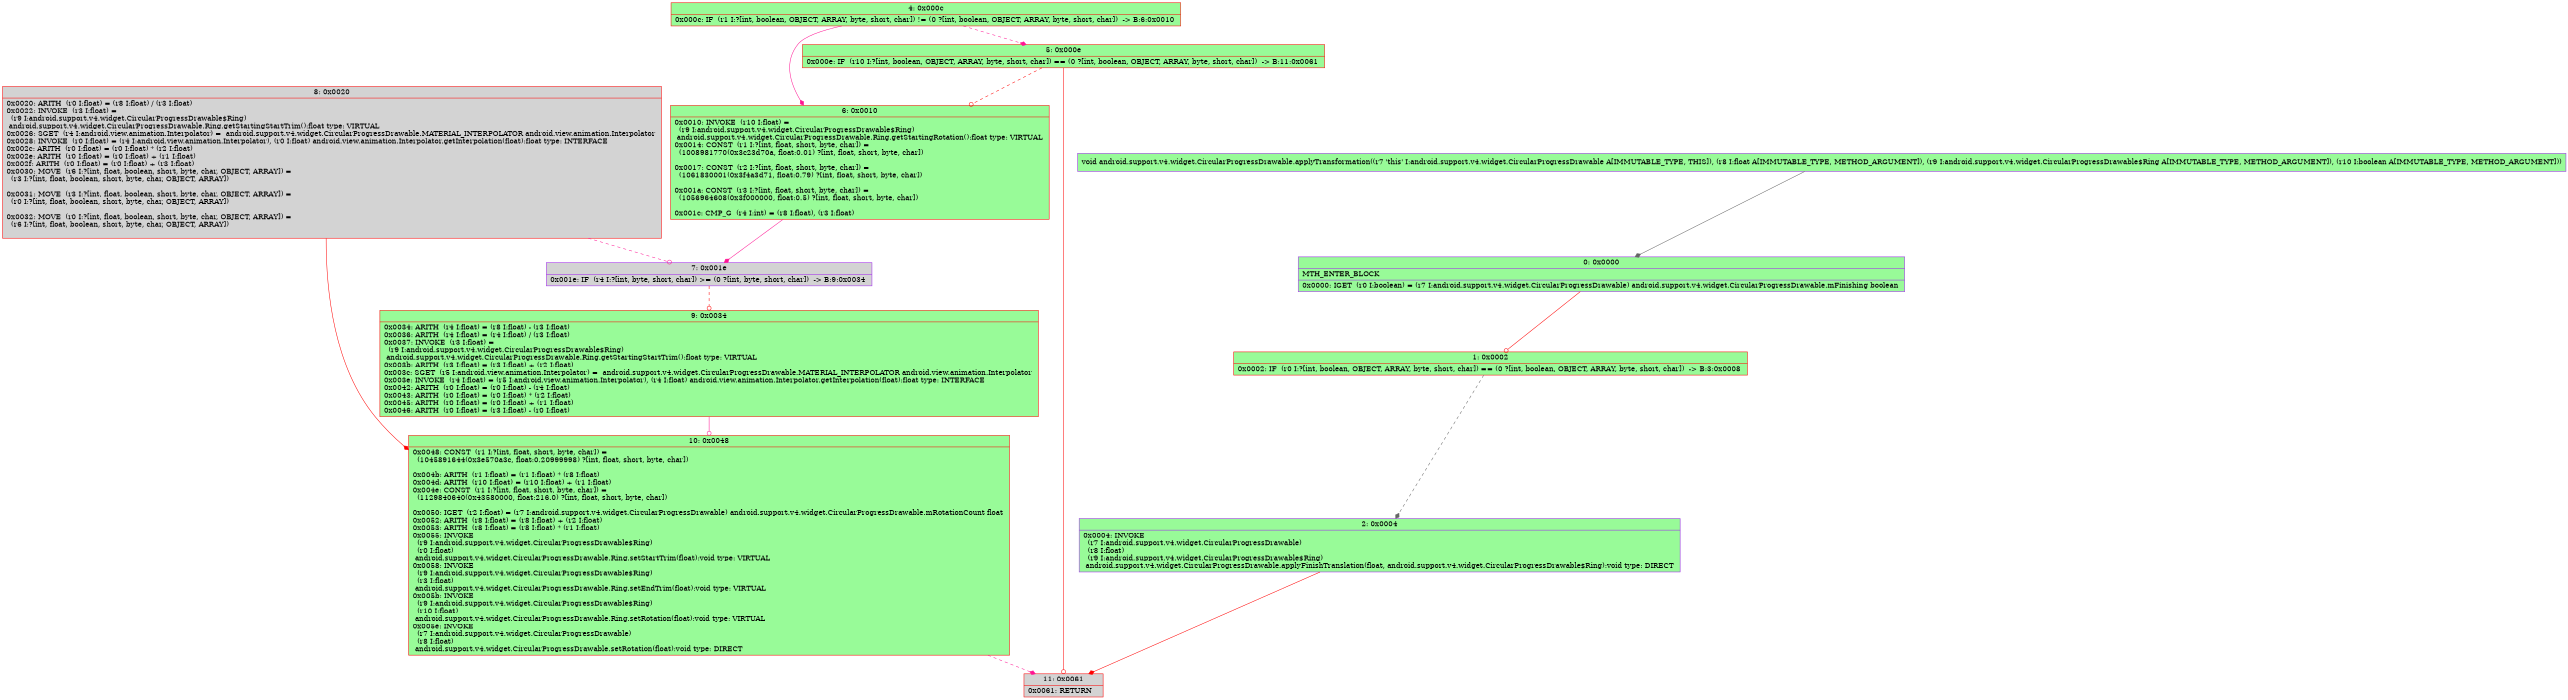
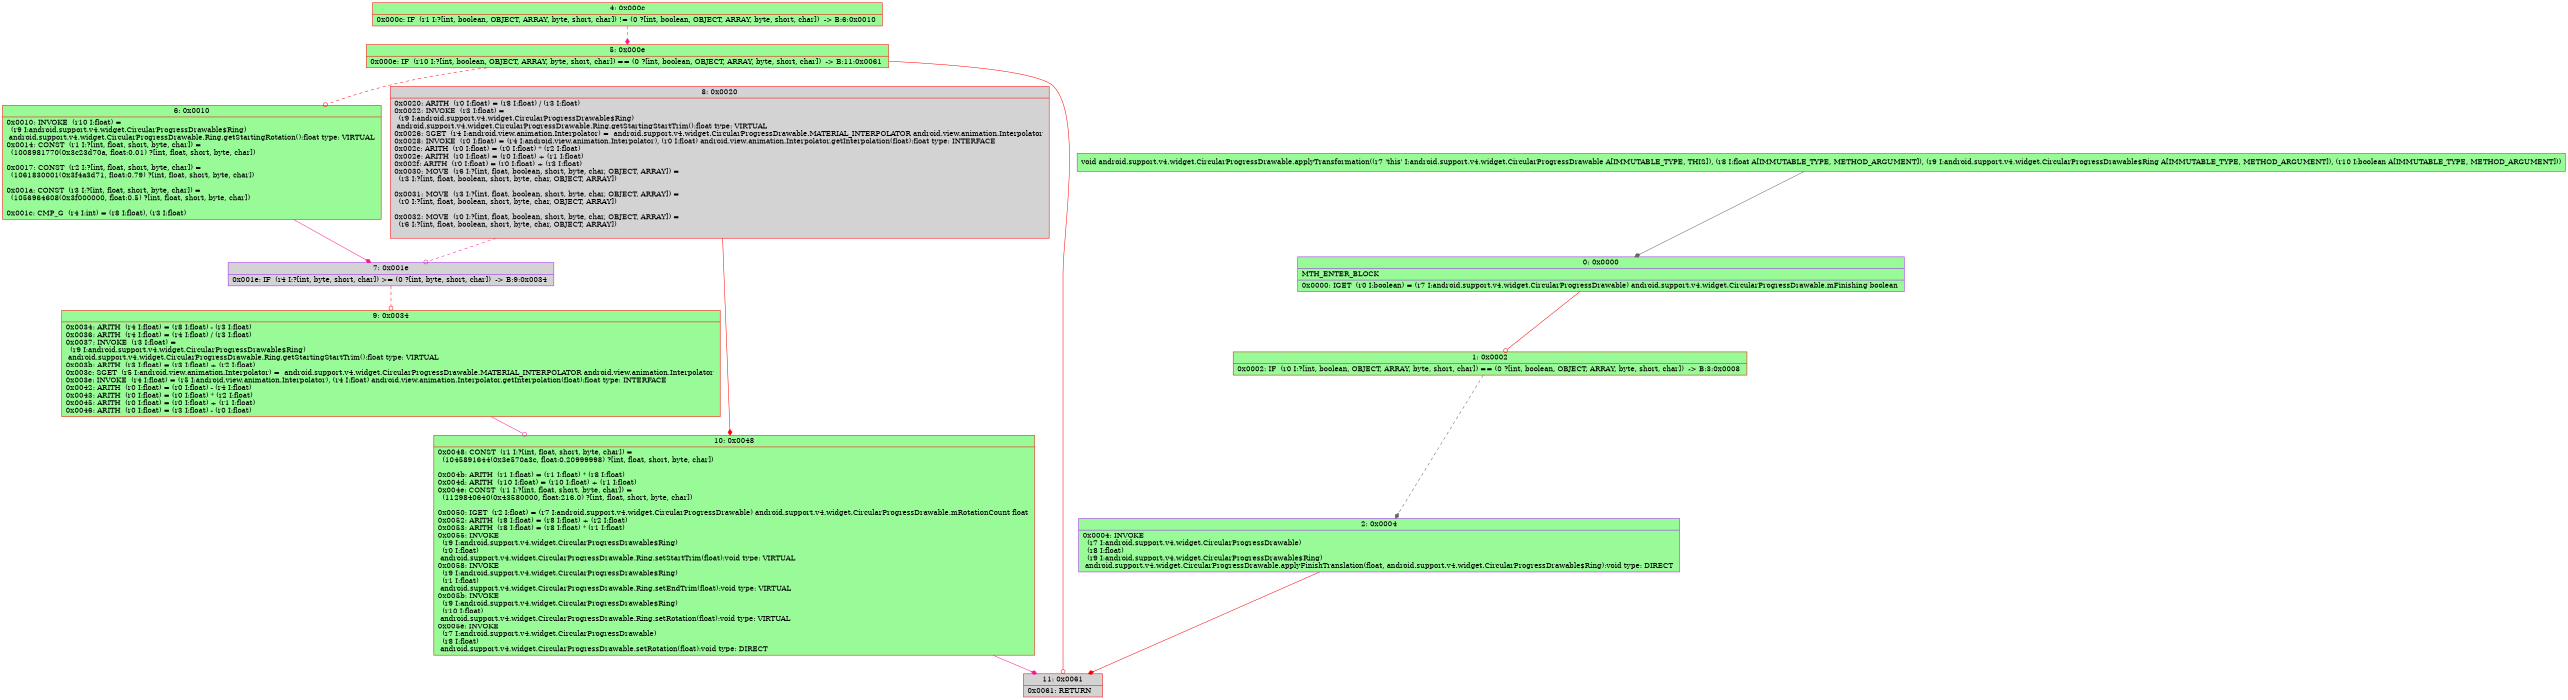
edge "4: 0x000c" -> "6: 0x0010": removed
node "10: 0x0048": text "(r3 I:float)" -> "(r1 I:float)"
edge "10: 0x0048" -> "11: 0x0061": style dashed -> solid
